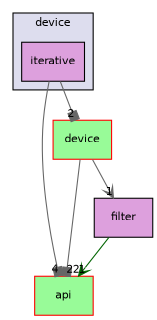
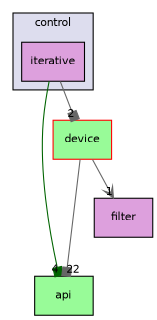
cluster "device": label "device" -> "control"
edge "iterative" -> "api": color gray40 -> darkgreen
edge "filter" -> "api": removed
node "api": color red -> black
